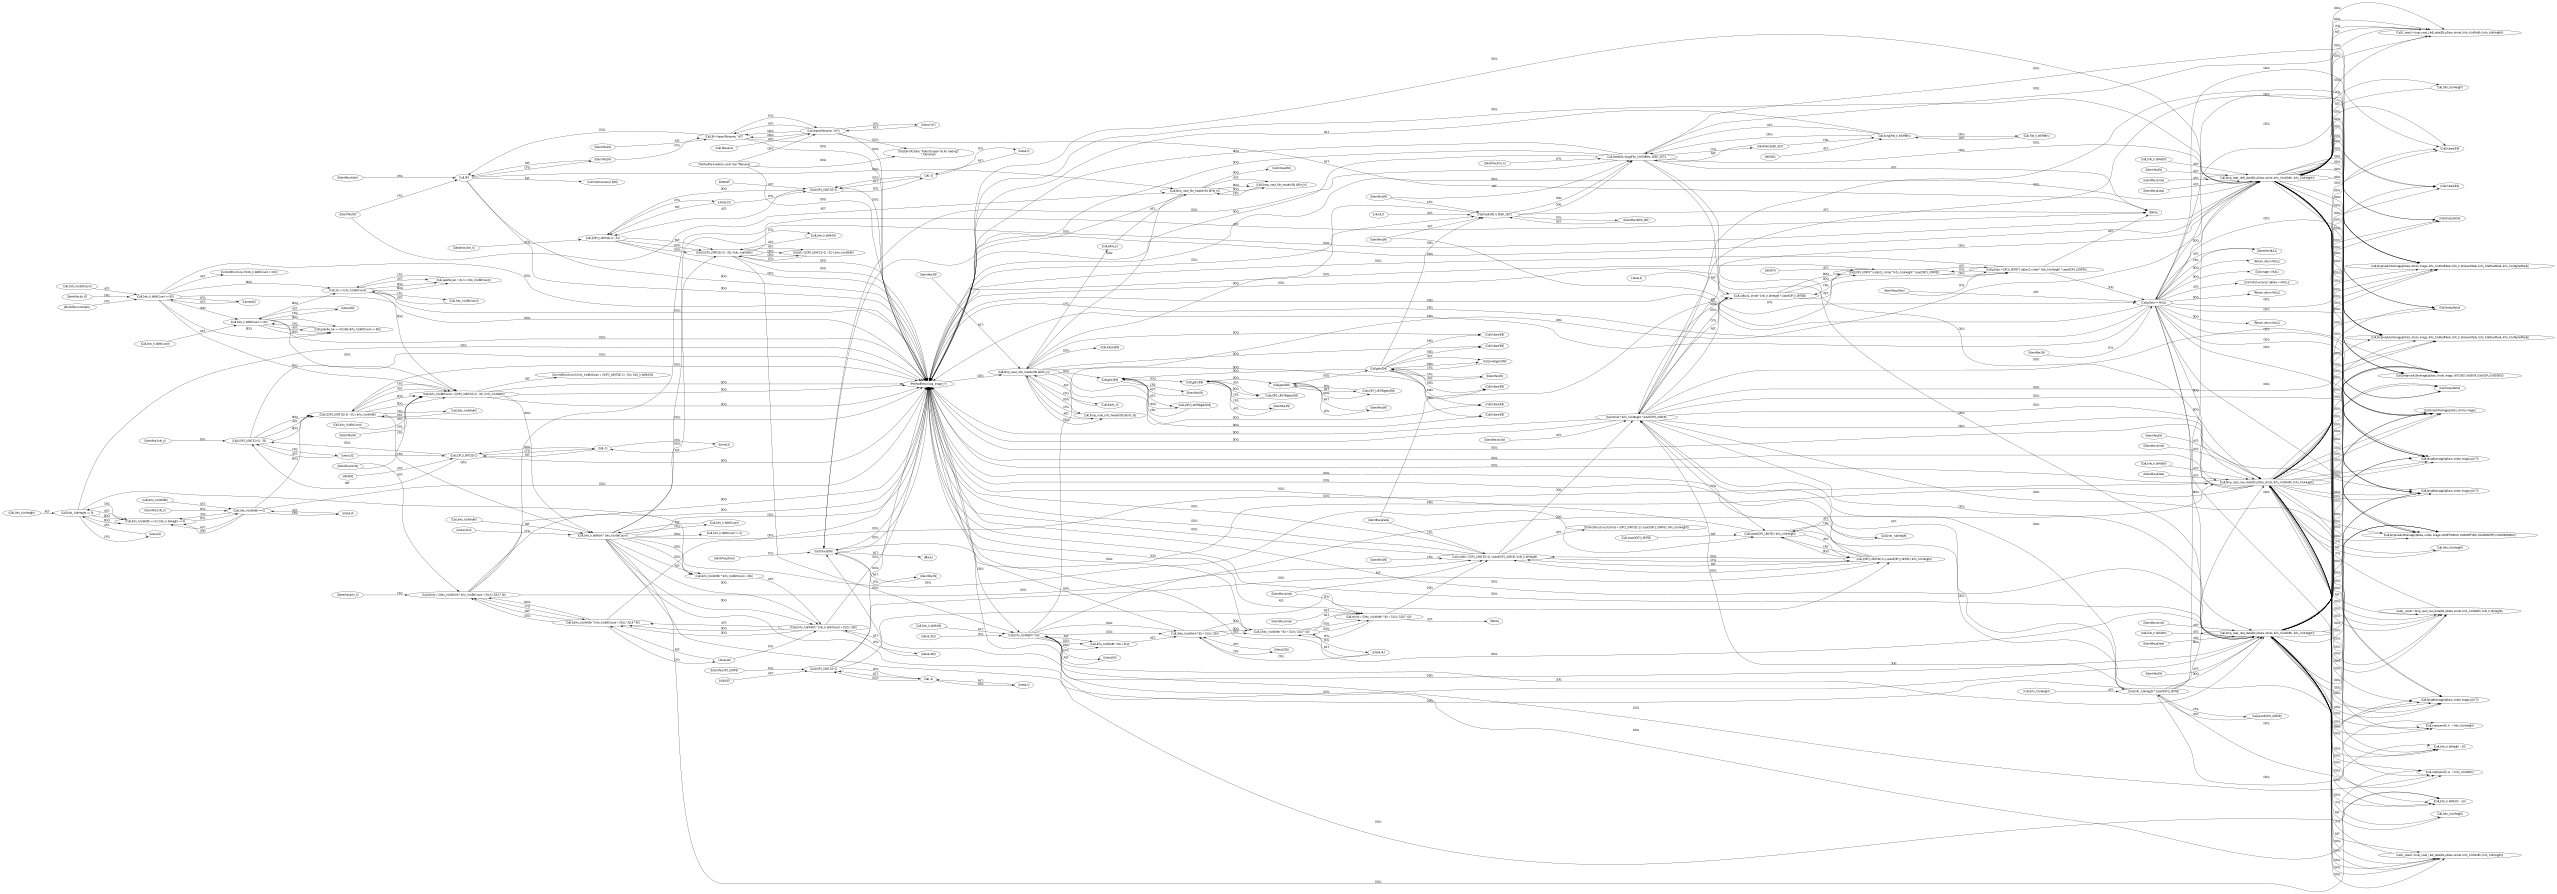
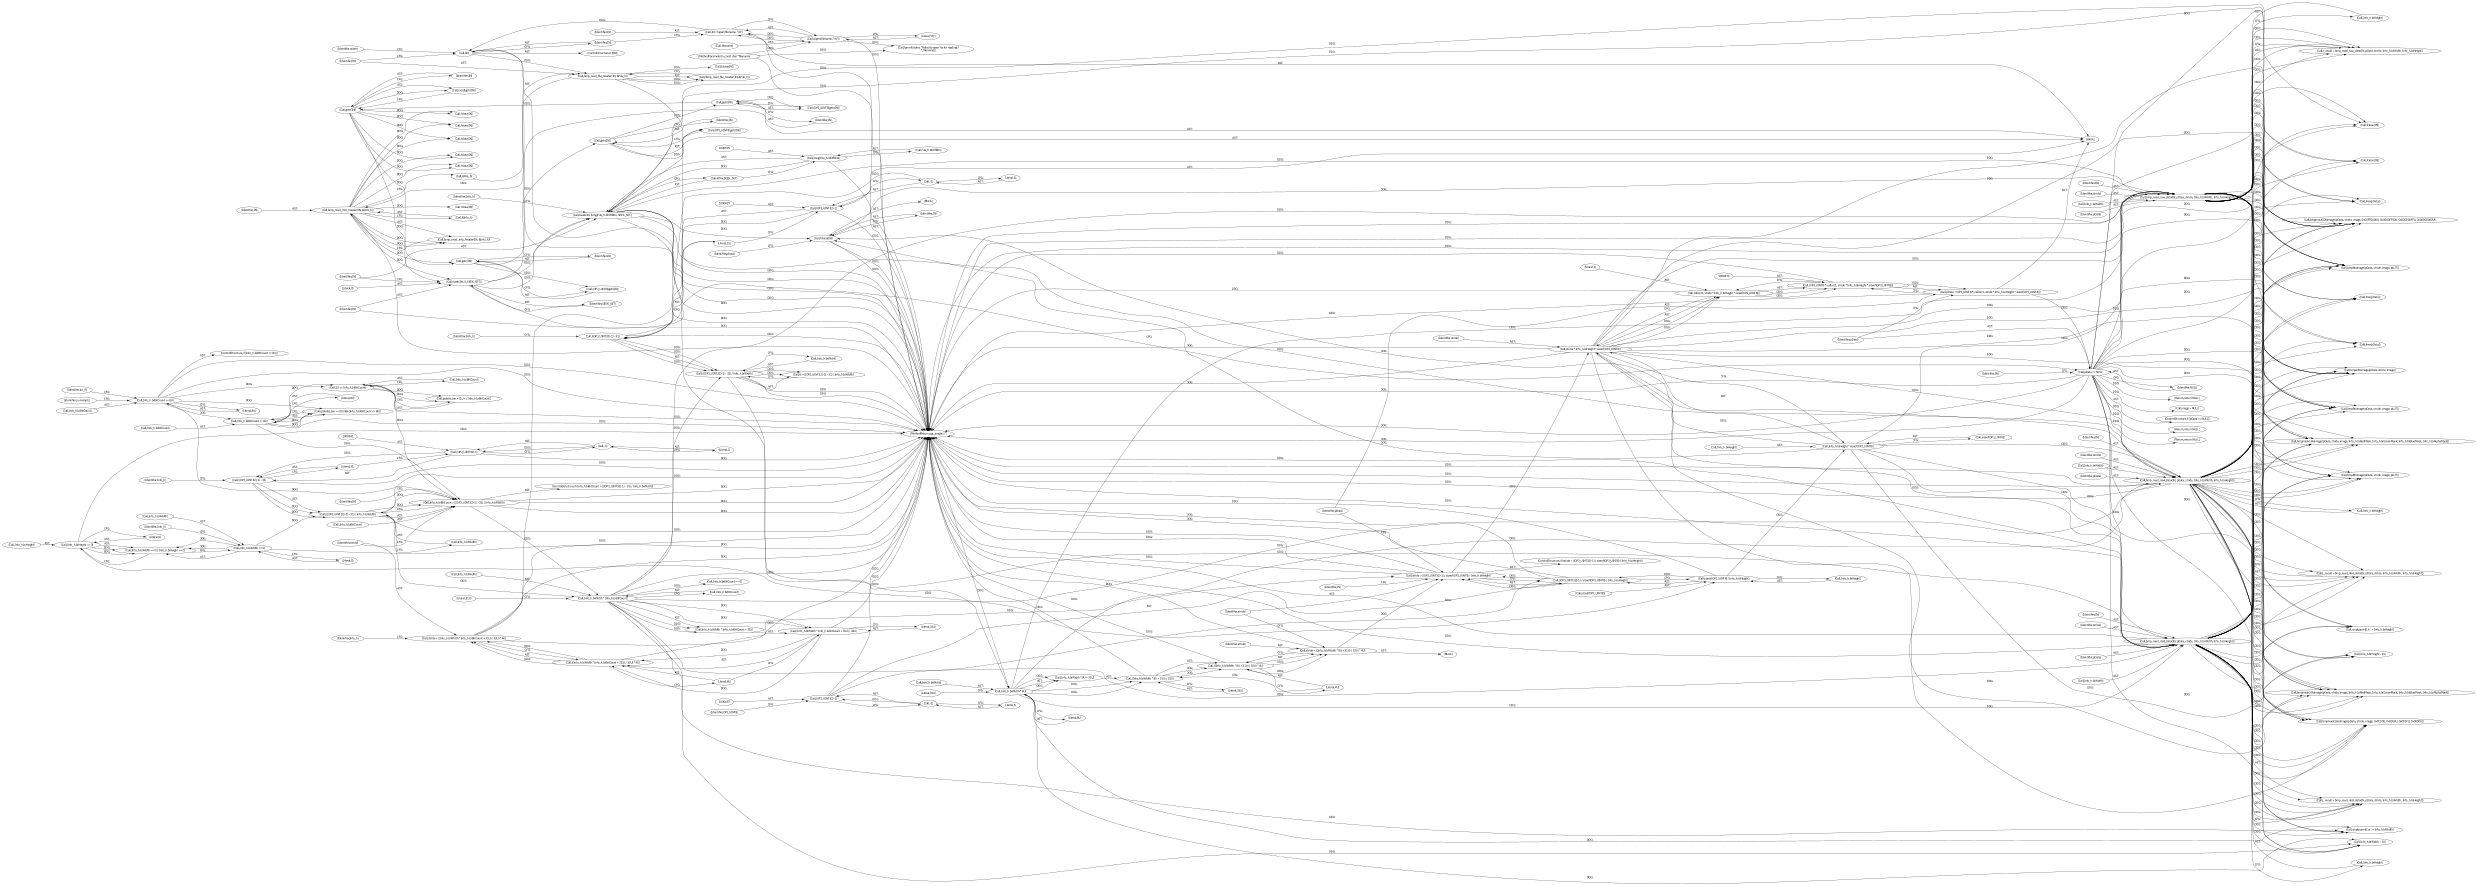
edge "(Call,(long)File_h.bfOffBits)" -> "(Call,File_h.bfOffBits)": label "DDG: " -> "CFG: "
edge "(MethodReturn,opj_image_t*)" -> "(Call,bmp_read_info_header(IN, &Info_h))": reversed
edge "(Call,stride * Info_h.biHeight * sizeof(OPJ_UINT8))" -> "(Call,sizeof(OPJ_UINT8) / Info_h.biHeight)": now "(Call,stride * Info_h.biHeight * sizeof(OPJ_UINT8))" -> "(Call,Info_h.biHeight * sizeof(OPJ_UINT8))"
